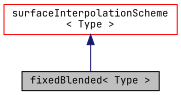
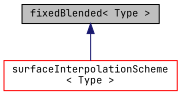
edge "fixedBlended< Type >" -> "surfaceInterpolationScheme < Type >": reversed
